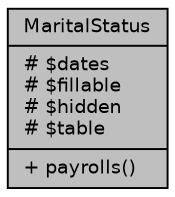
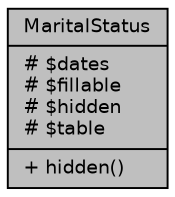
node "MaritalStatus": text "+ payrolls()" -> "+ hidden()"
